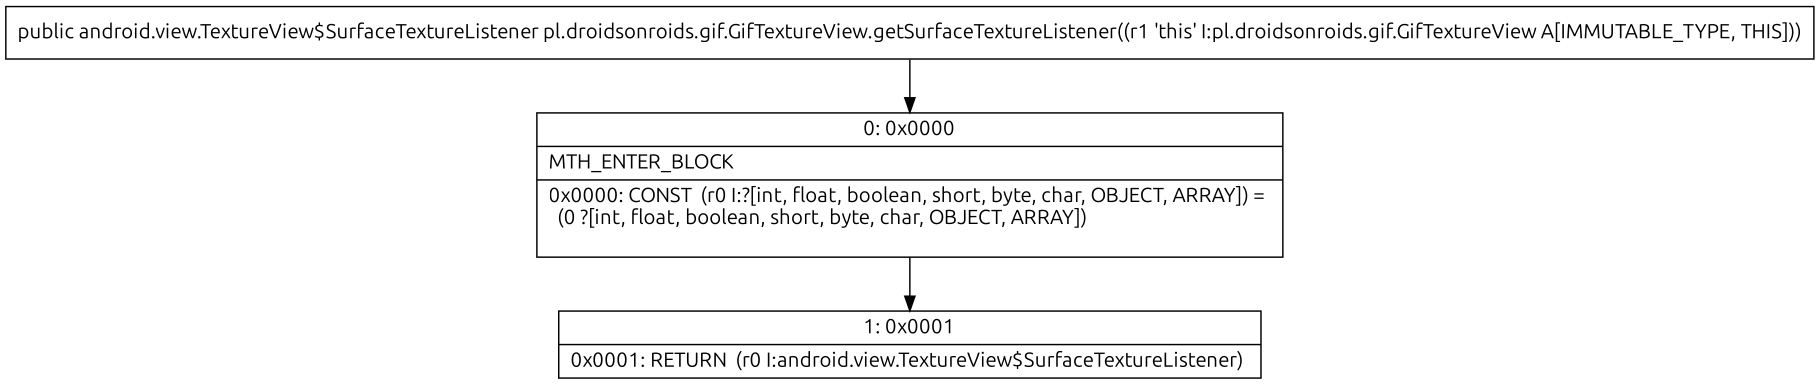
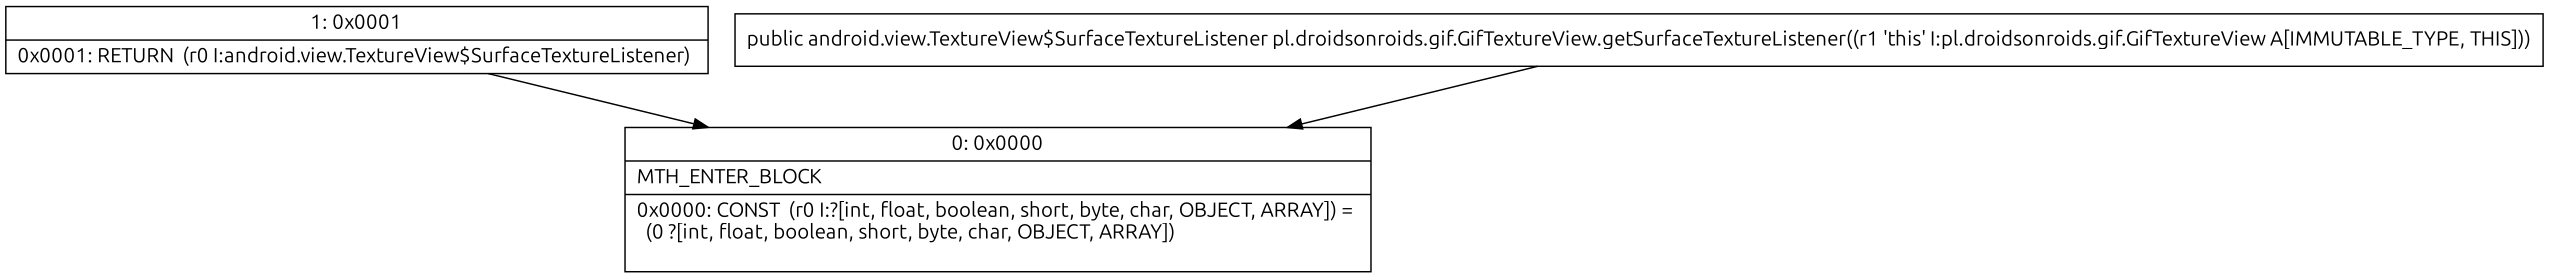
edge "0: 0x0000" -> "1: 0x0001": reversed
